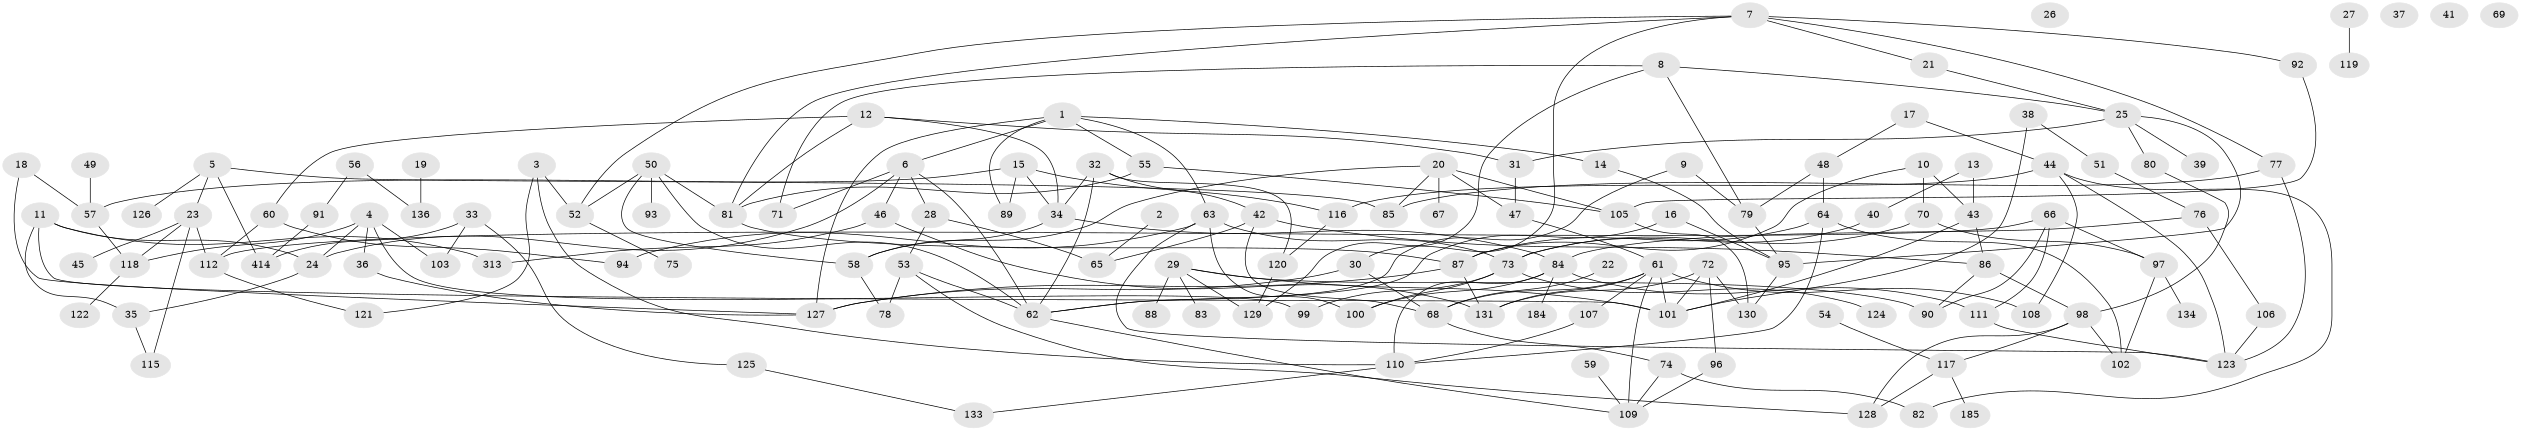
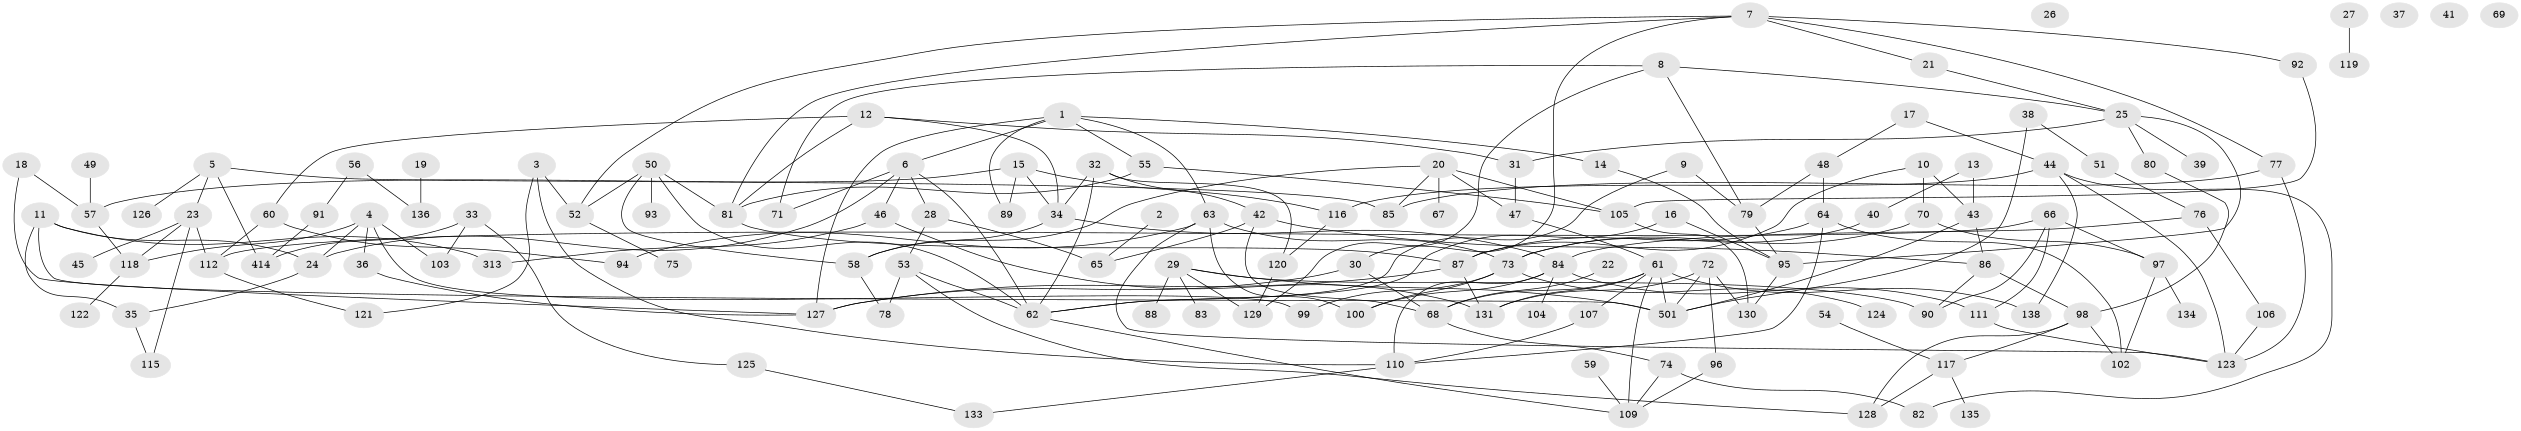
node "184": label "184" -> "104"
node "101": label "101" -> "501"
node "108": label "108" -> "138"
node "185": label "185" -> "135"
